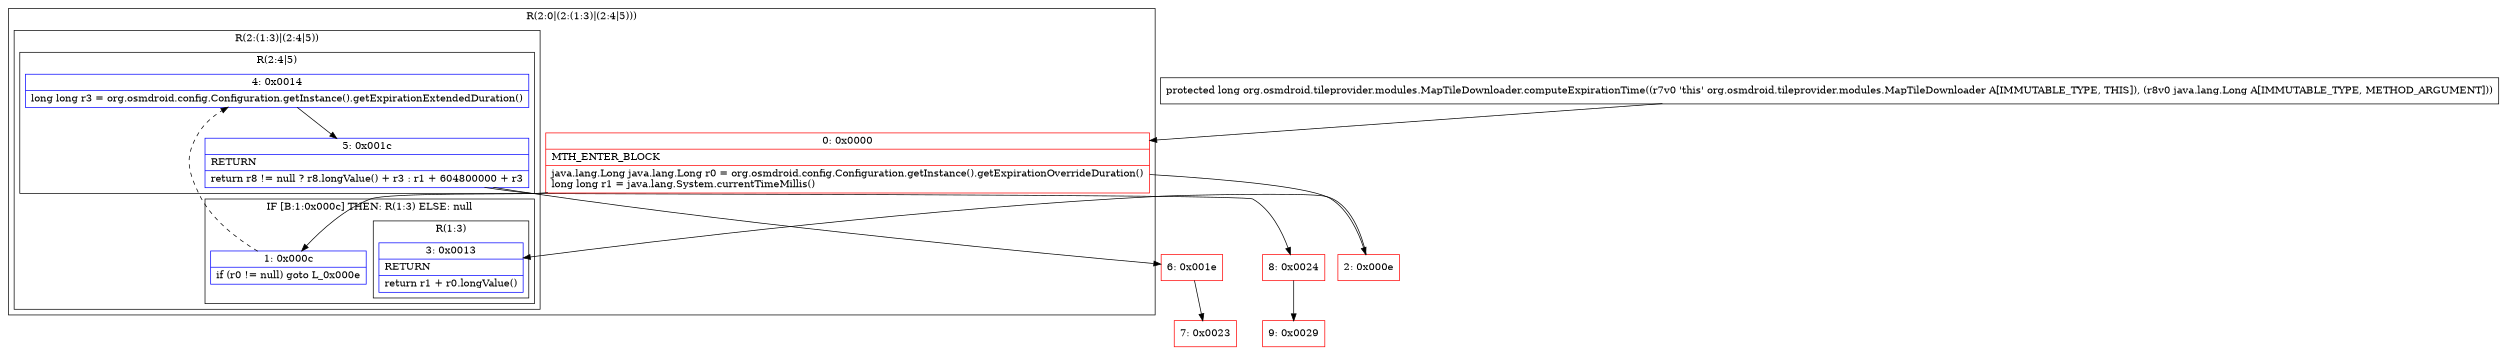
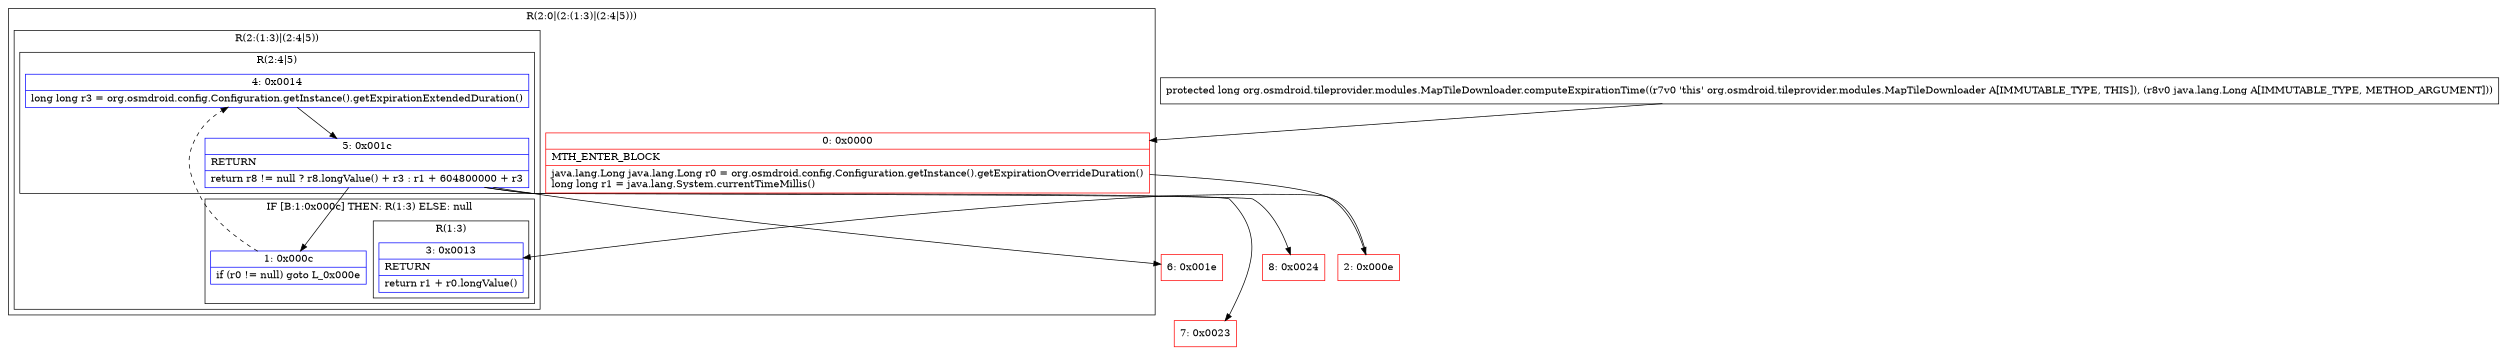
edge "0: 0x0000" -> "1: 0x000c": now "5: 0x001c" -> "1: 0x000c"
edge "6: 0x001e" -> "7: 0x0023": now "5: 0x001c" -> "7: 0x0023"
node "9: 0x0029": removed
